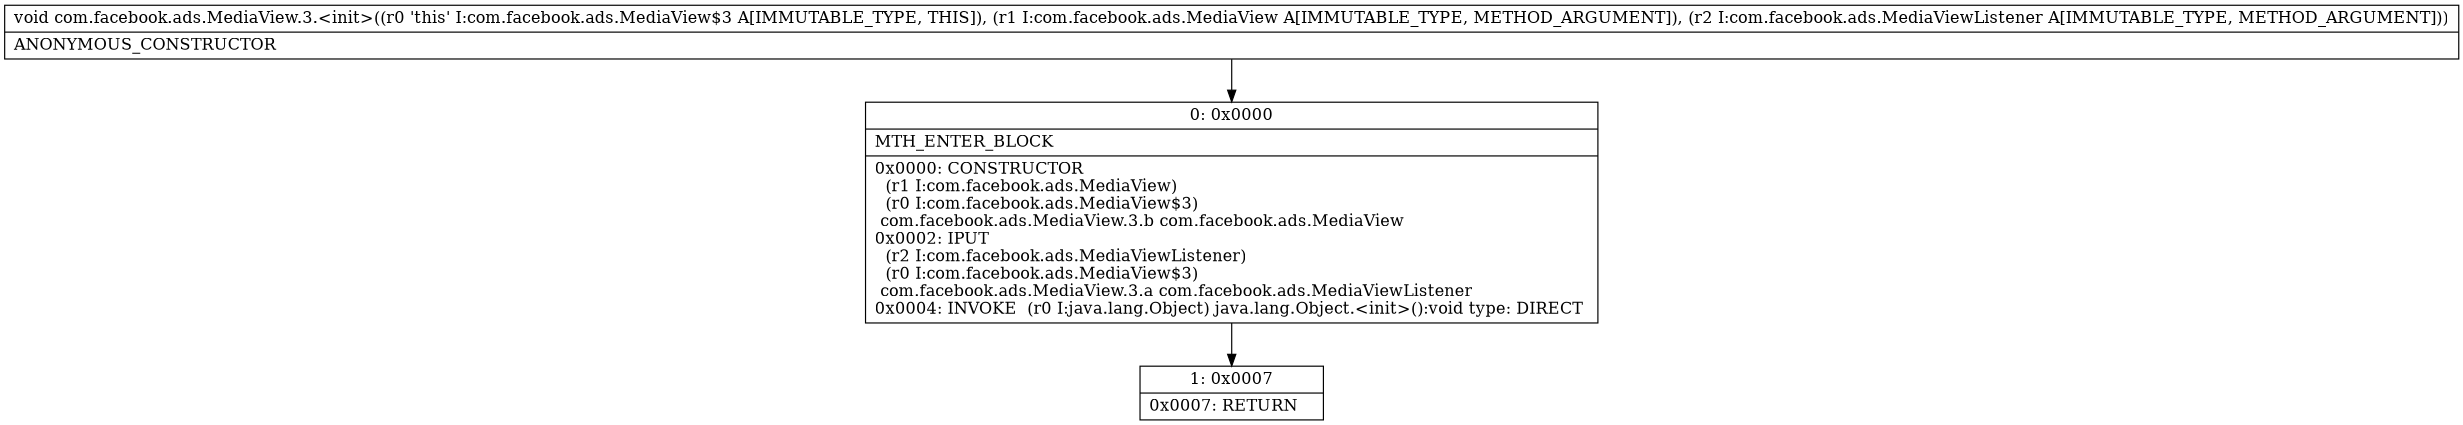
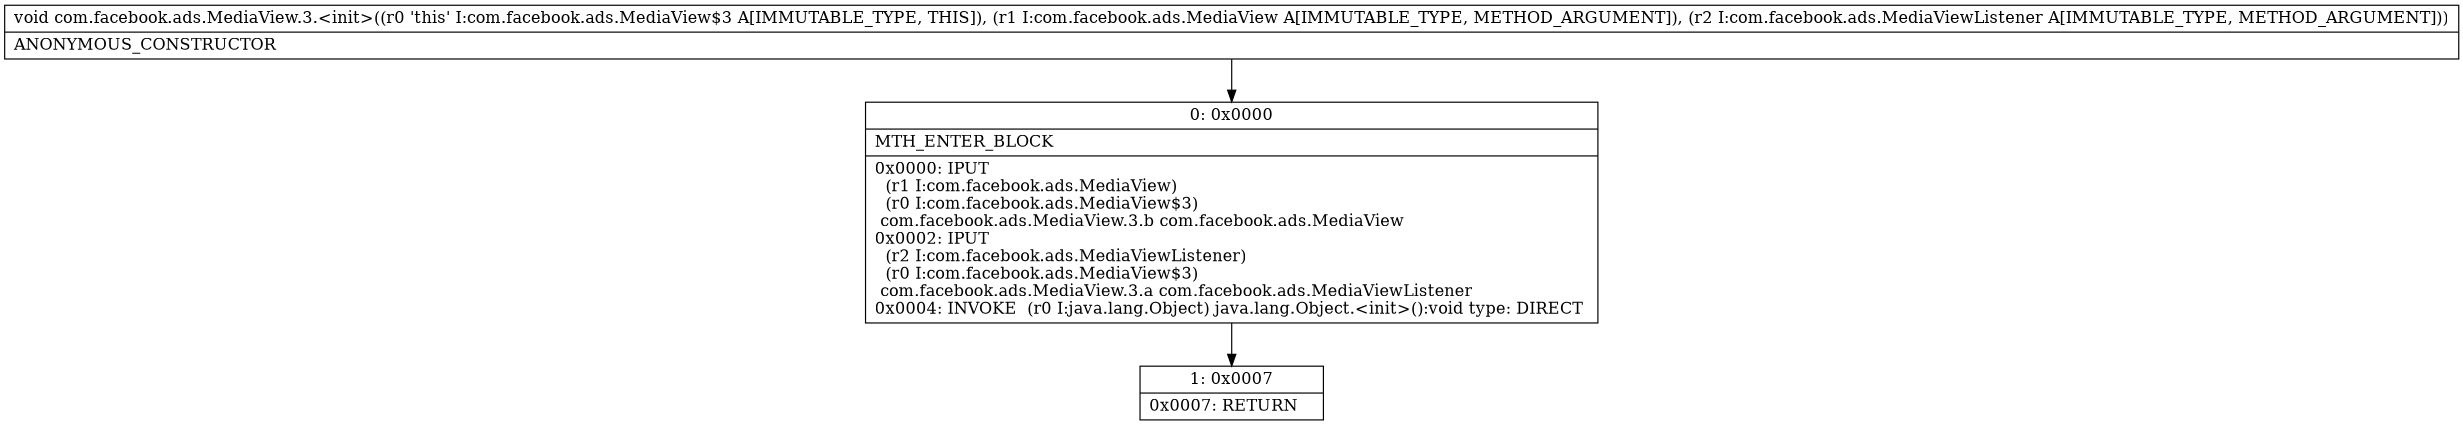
node "0: 0x0000": text "0x0000: CONSTRUCTOR" -> "0x0000: IPUT"
